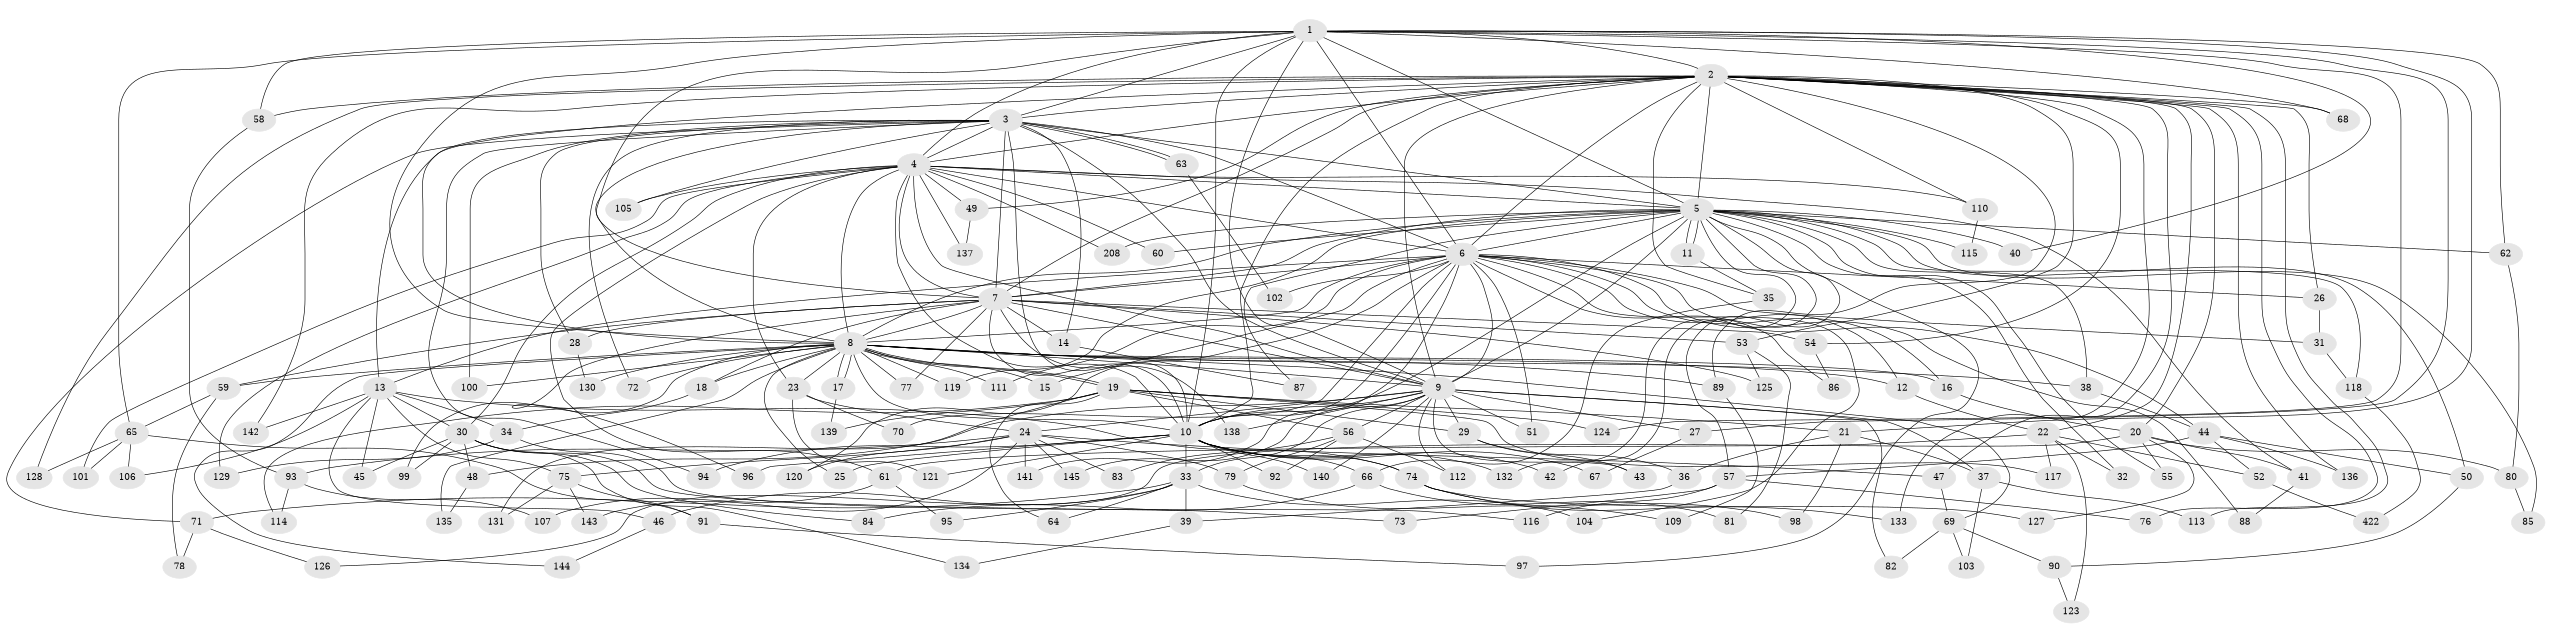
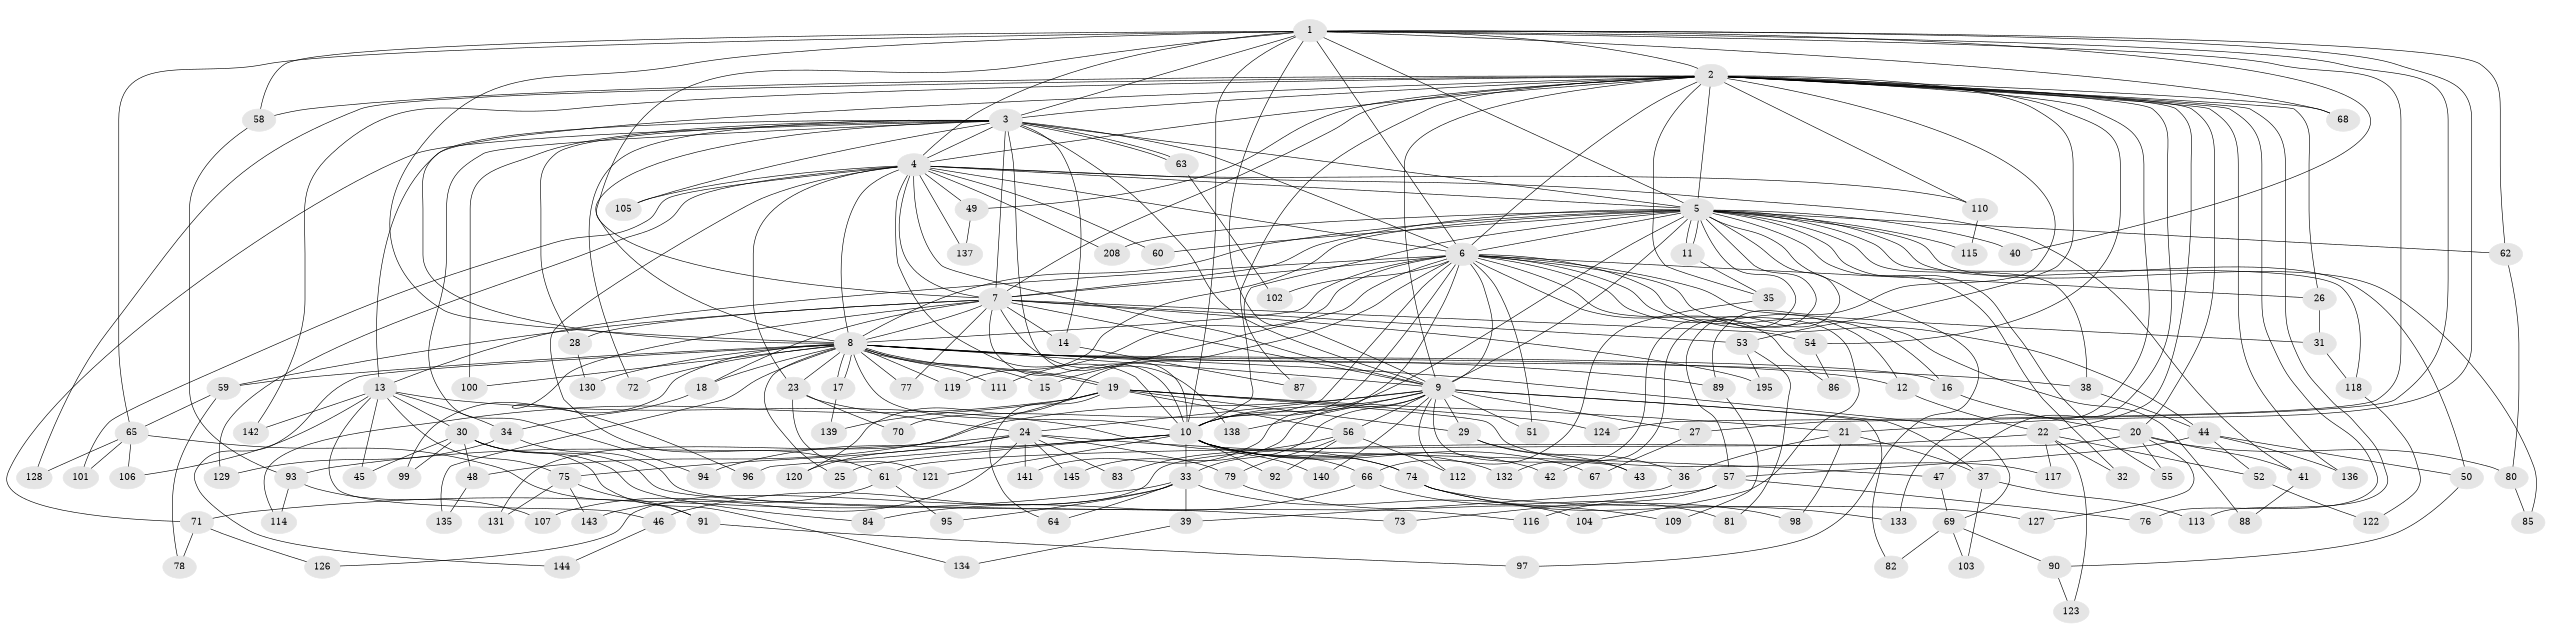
edge "4" -- "30": removed
node "125": label "125" -> "195"
node "422": label "422" -> "122"
